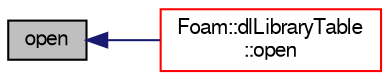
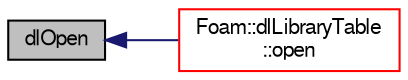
node "open": label "open" -> "dlOpen"
